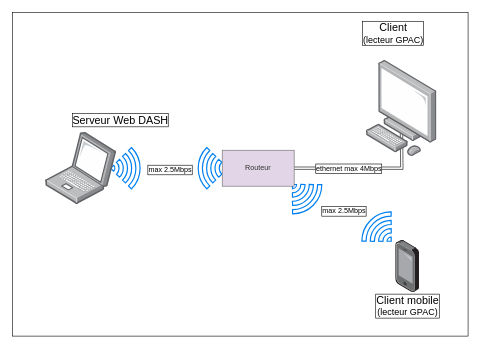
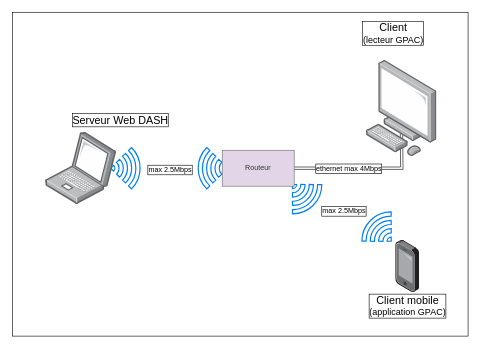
node "Client mobile (lecteur GPAC)": label "Client mobile (lecteur GPAC)" -> "Client mobile (application GPAC)"
